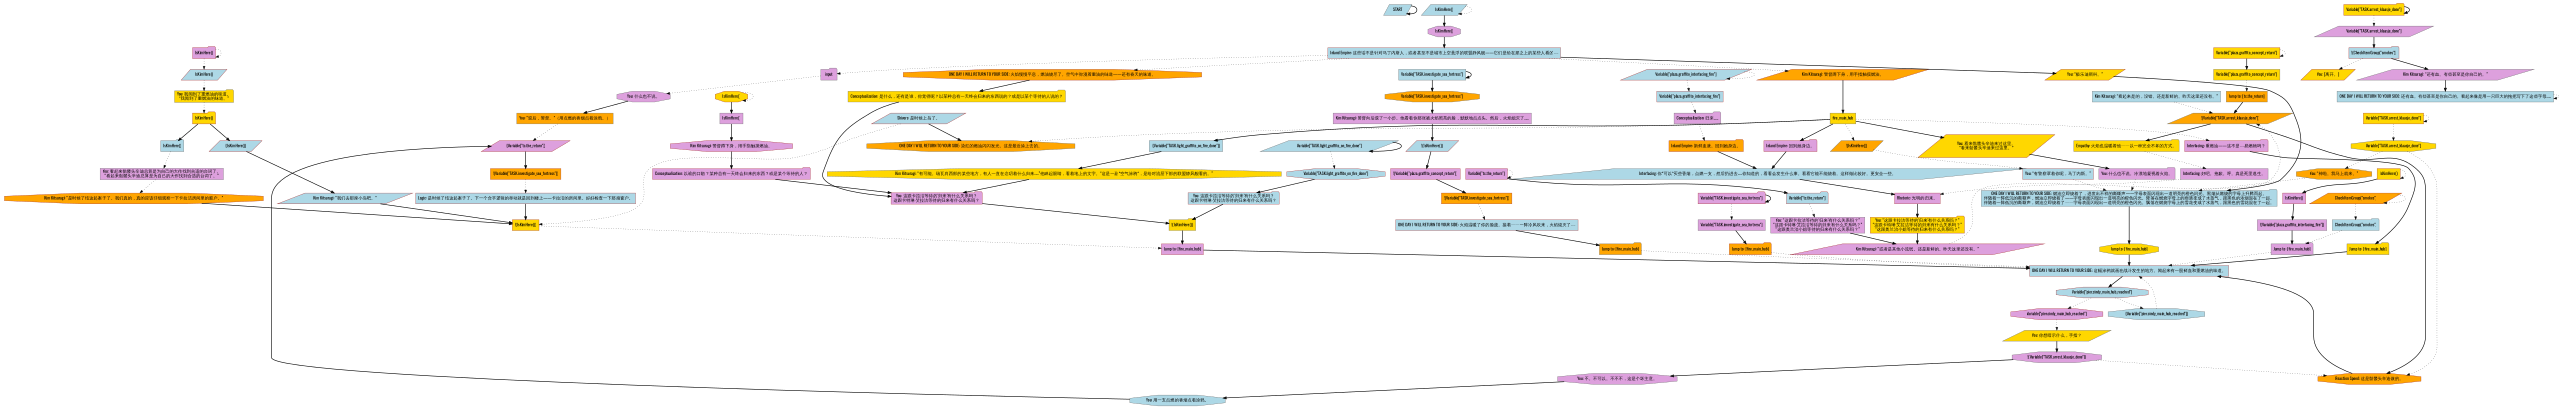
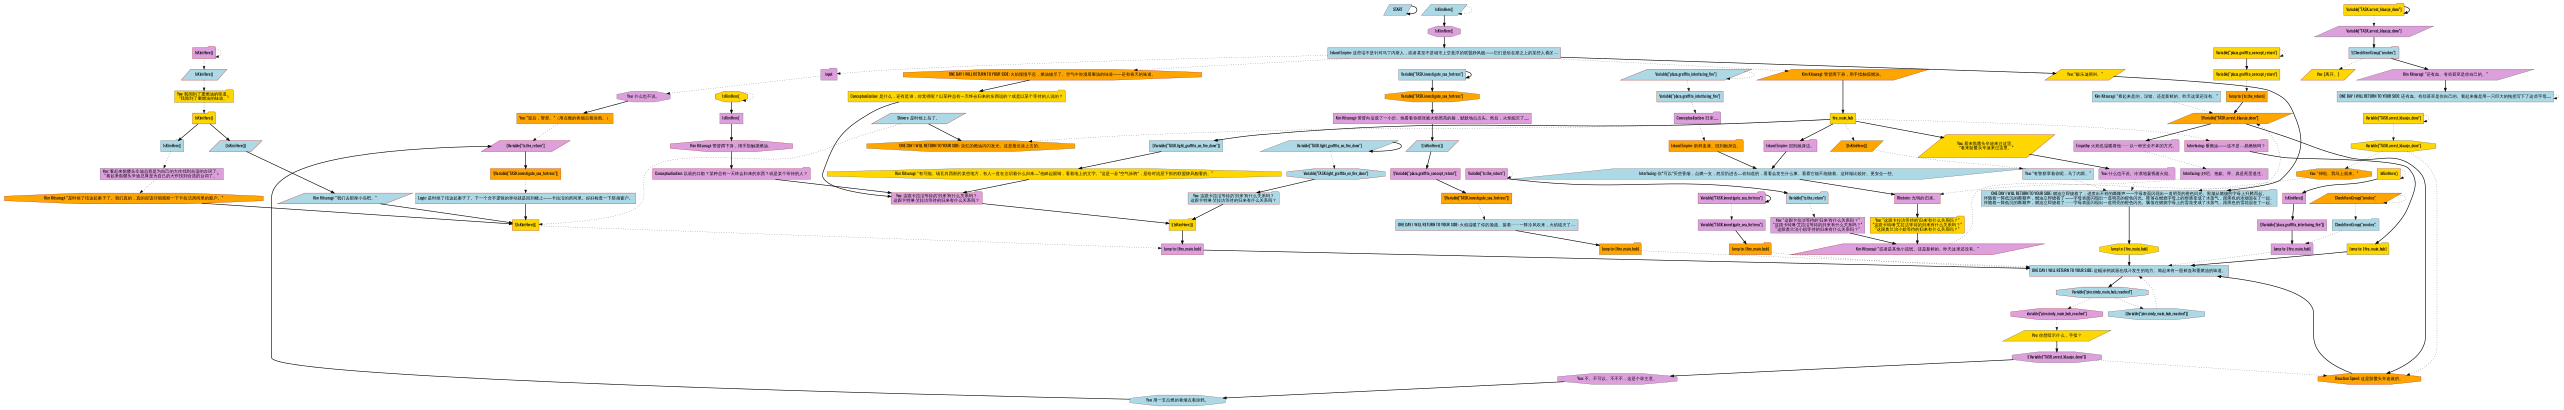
node "Empathy: 火焰也温暖着他——以一种完全不坏的方式。": fillcolor gold -> plum
